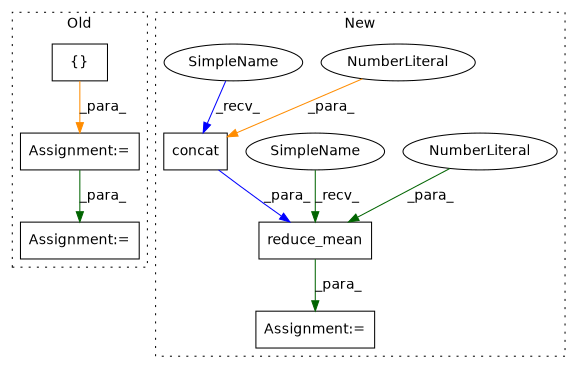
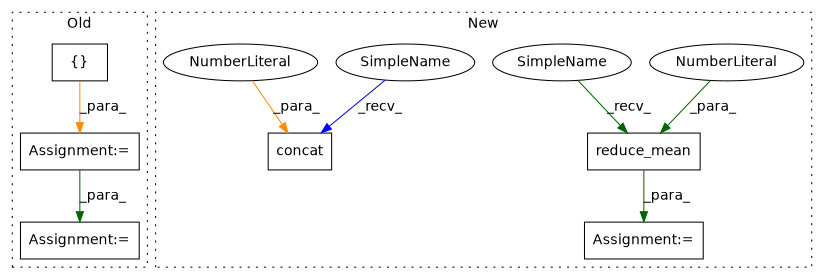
edge "concat" -> "reduce_mean": removed, label "_para_"
